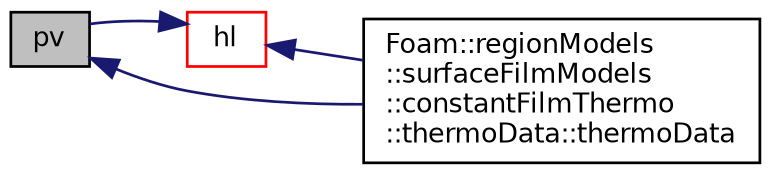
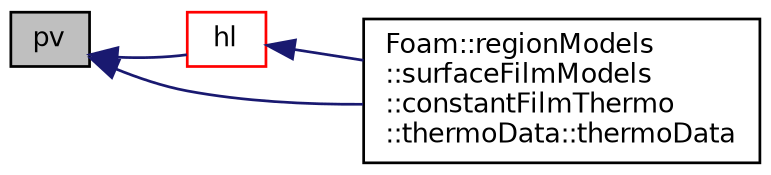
edge "pv" -> "hl": reversed
